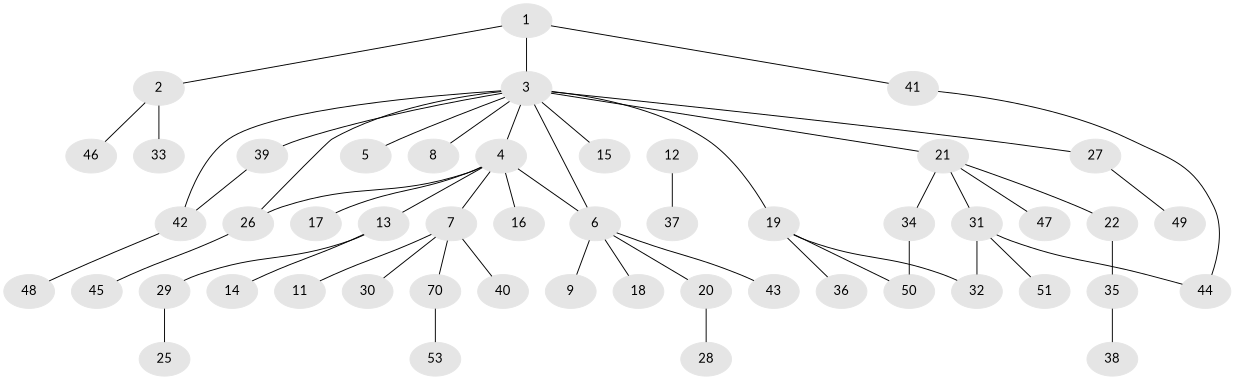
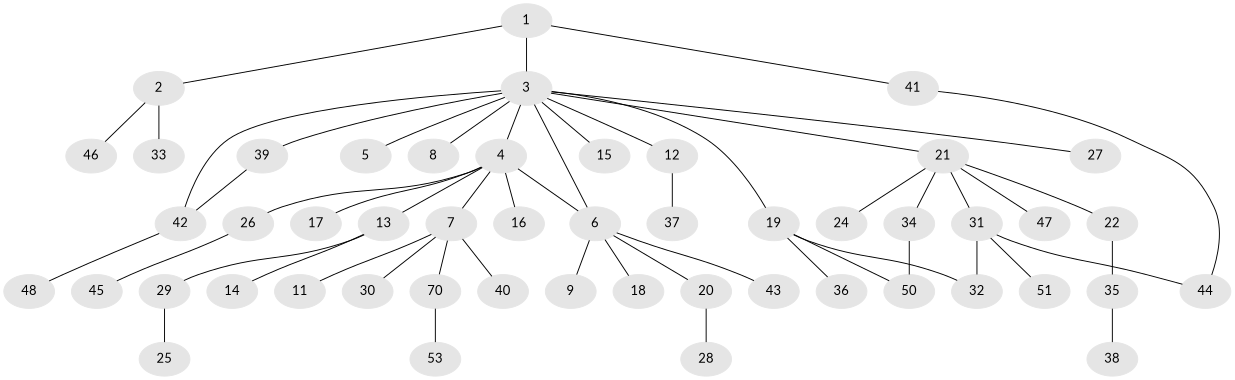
edge "3" -- "26": now "3" -- "12"
node "24": added
node "49": removed
